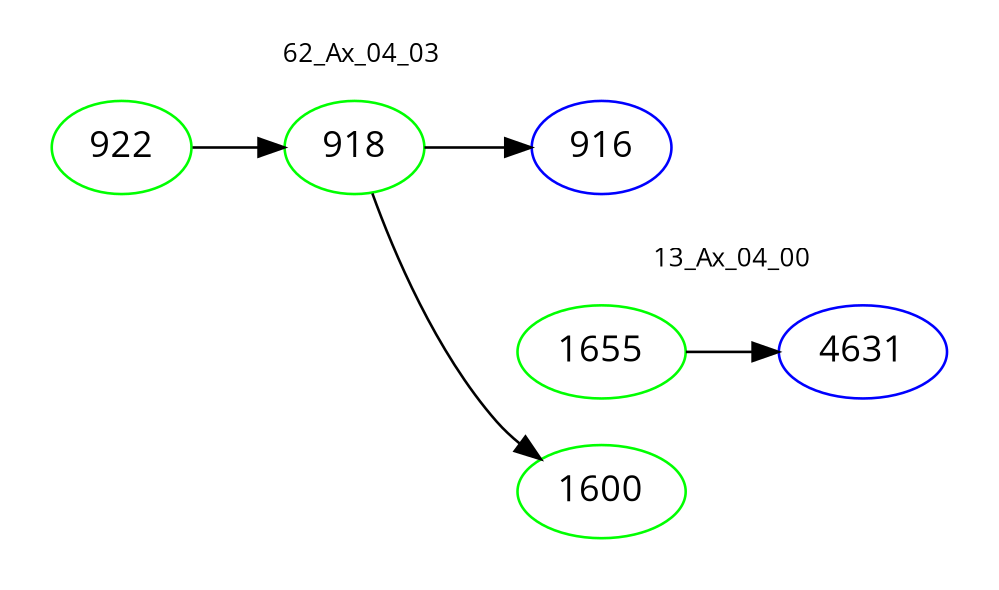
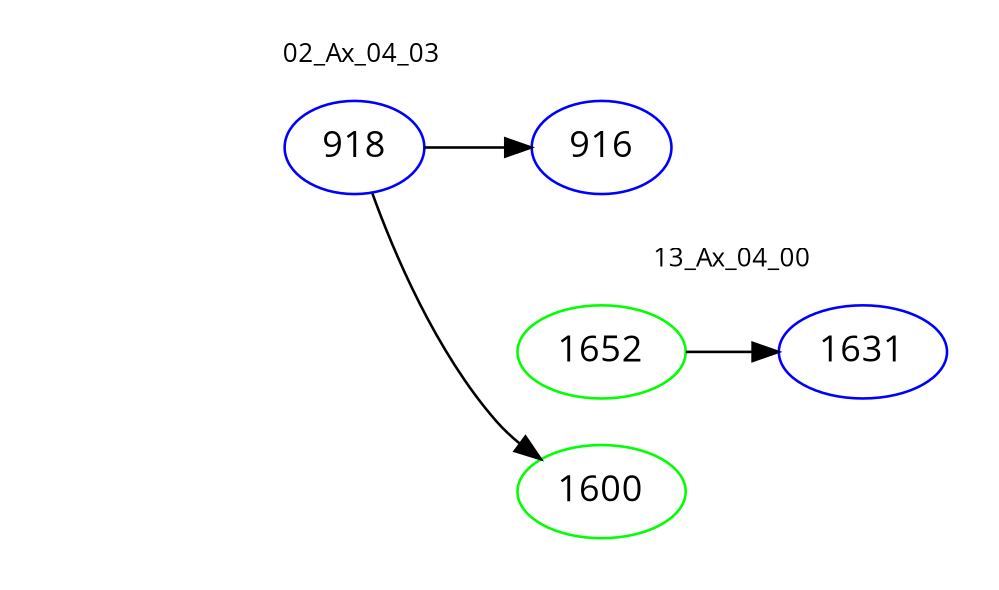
cluster "62_Ax_04_03": label "62_Ax_04_03" -> "02_Ax_04_03"
node "922": removed
node "918": color green -> blue
node "1655": label "1655" -> "1652"
node "4631": label "4631" -> "1631"
